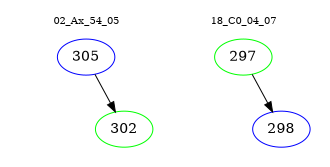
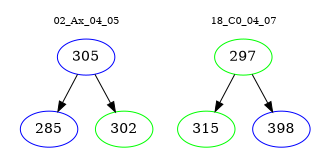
cluster "02_Ax_54_05": label "02_Ax_54_05" -> "02_Ax_04_05"
node "285": added
node "315": added
node "298": label "298" -> "398"
